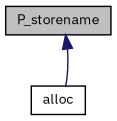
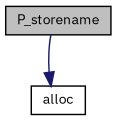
edge "alloc" -> "P_storename": reversed
